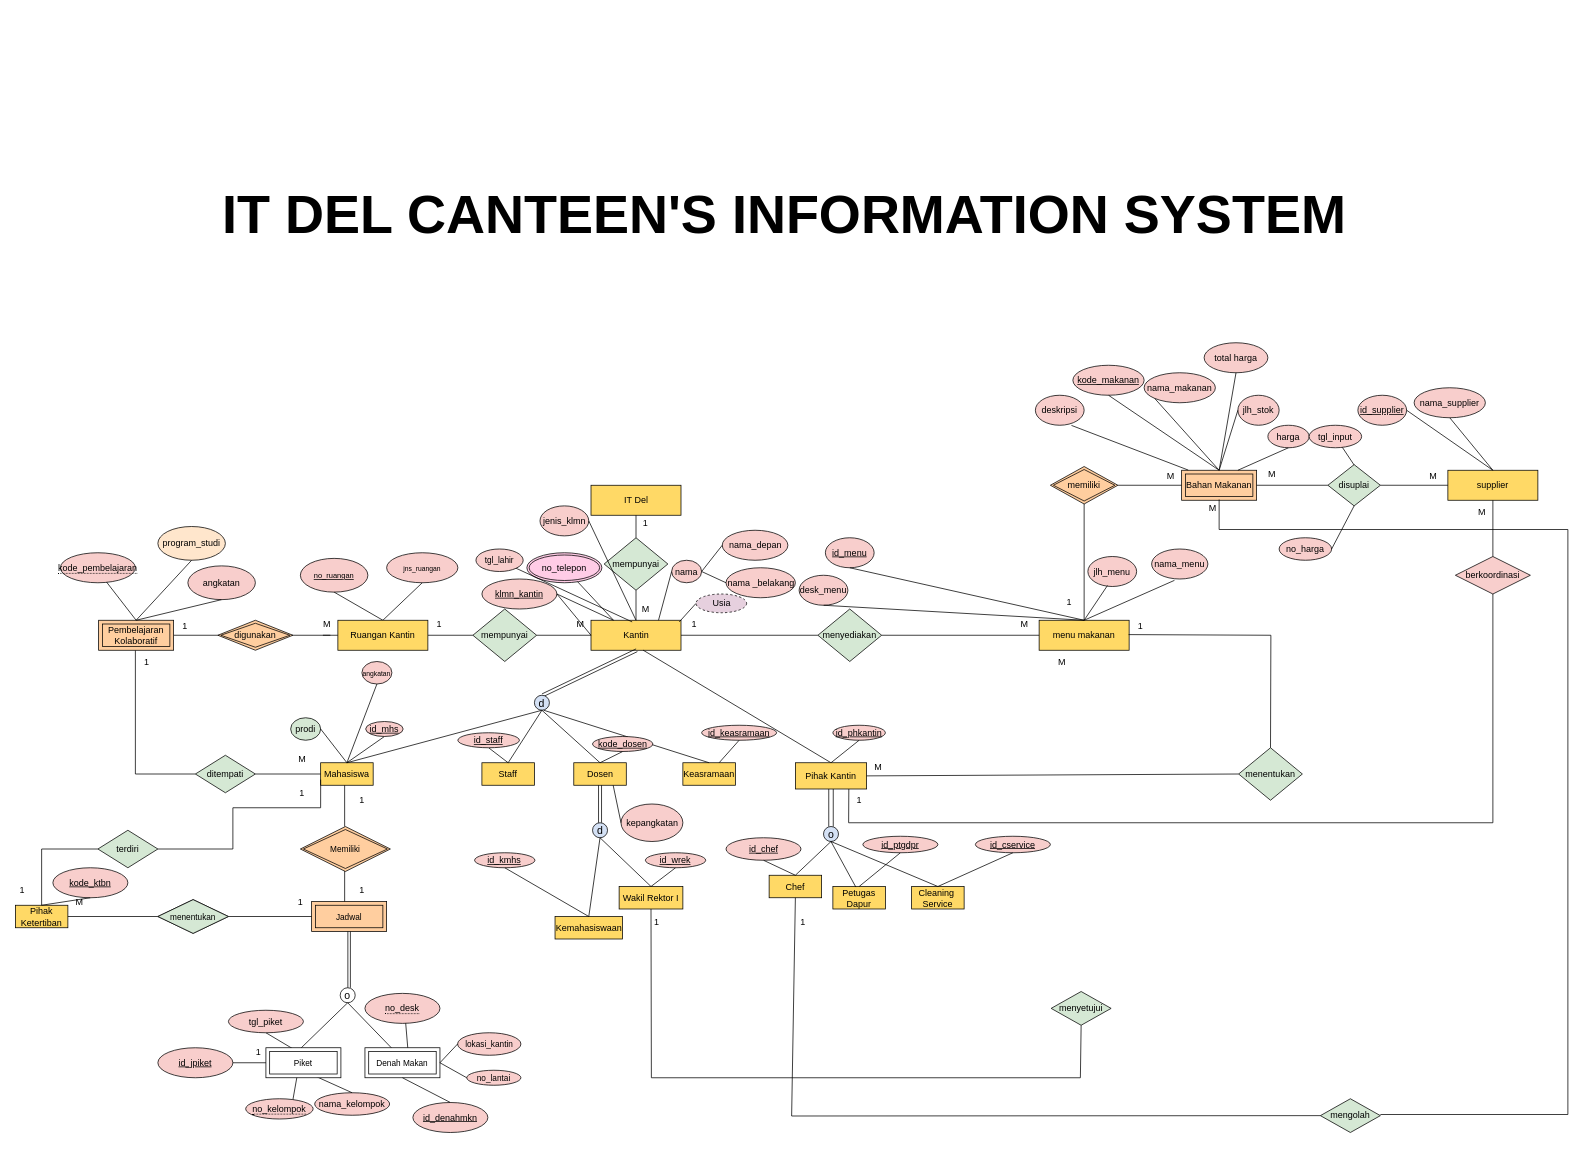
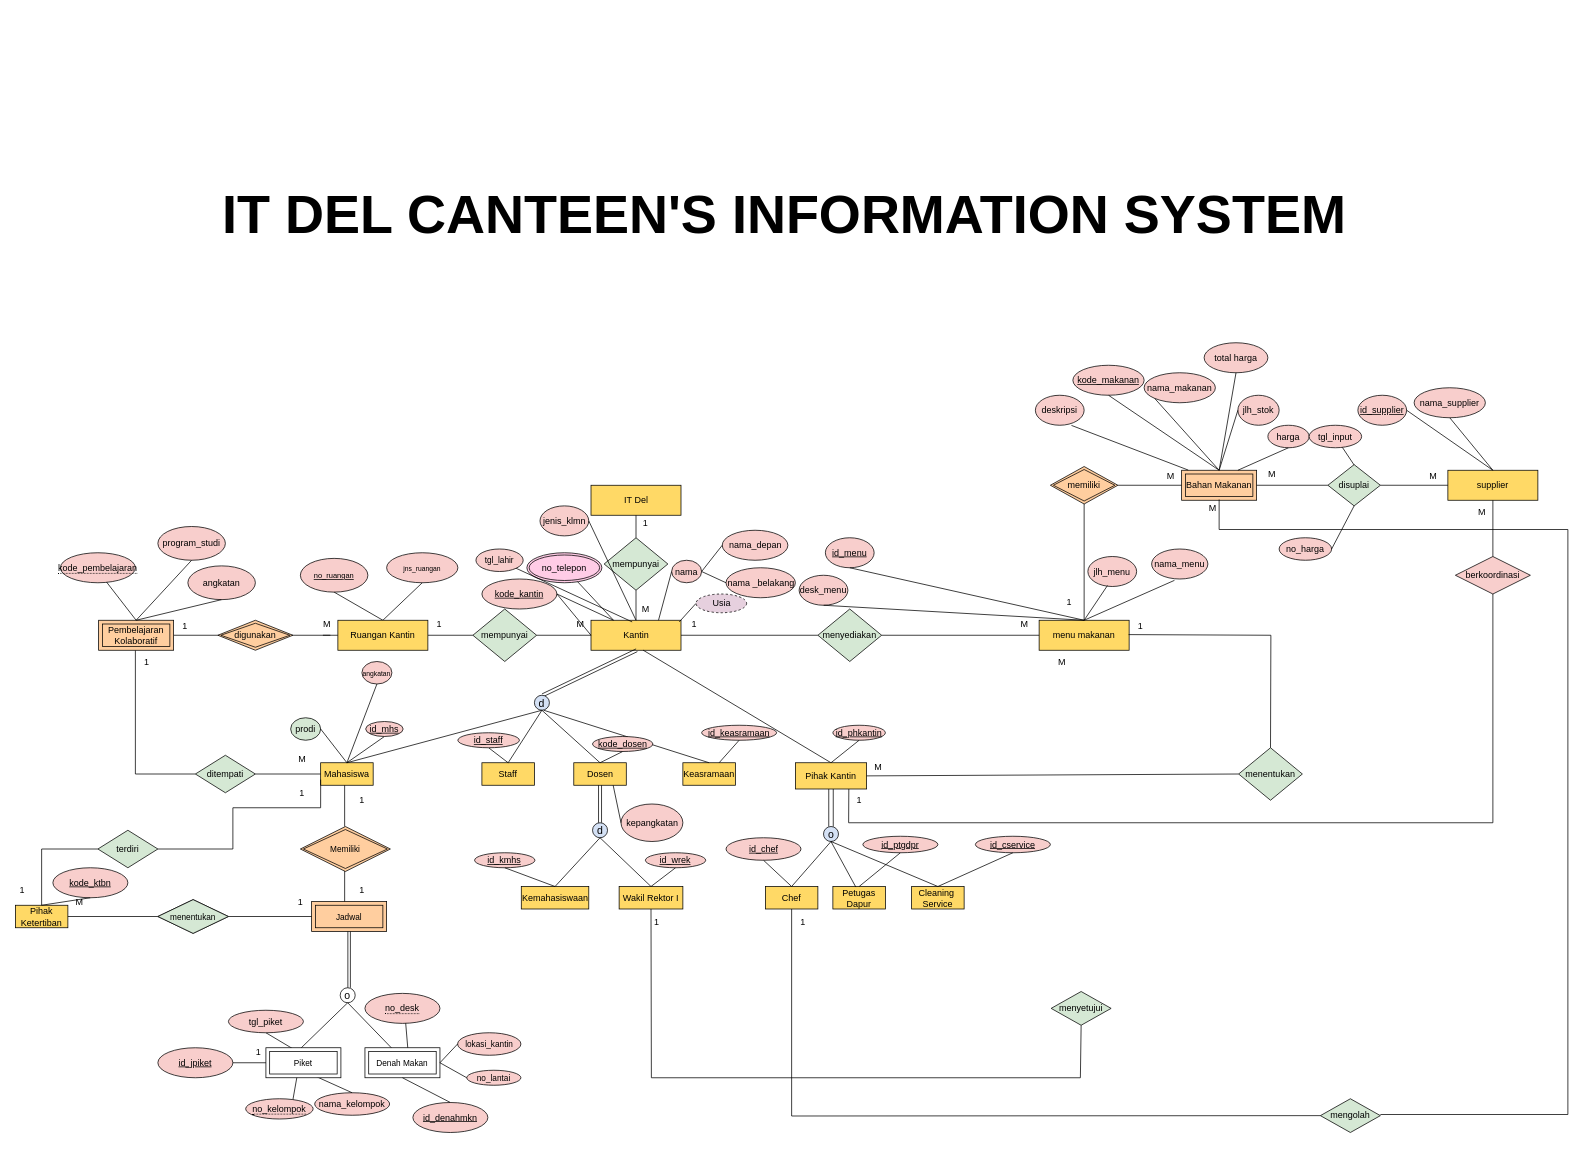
node "program_studi": fillcolor #ffe6cc -> #f8cecc
node "klmn_kantin": label "klmn_kantin" -> "kode_kantin"
node "Chef": moved (795, 887) -> (792, 898)
node "Kemahasiswaan": moved (589, 928) -> (555, 898)
